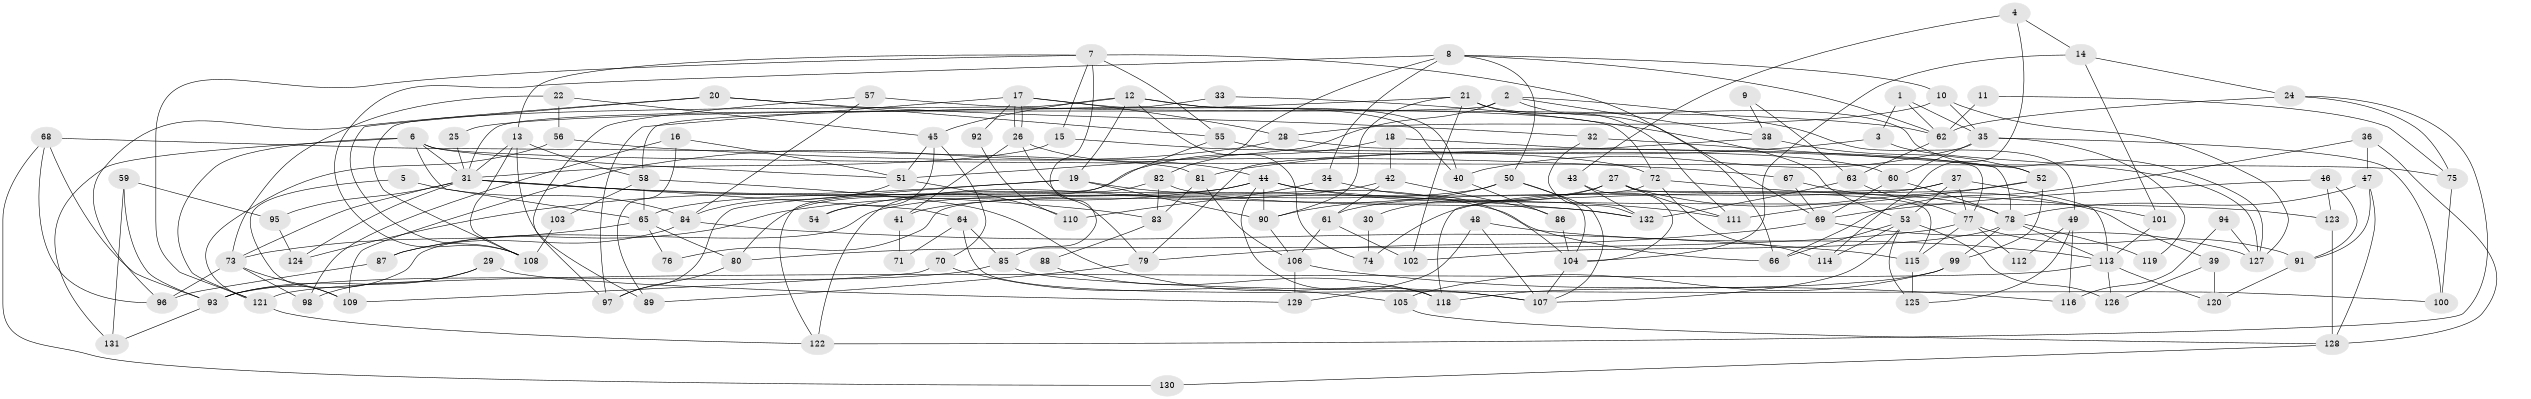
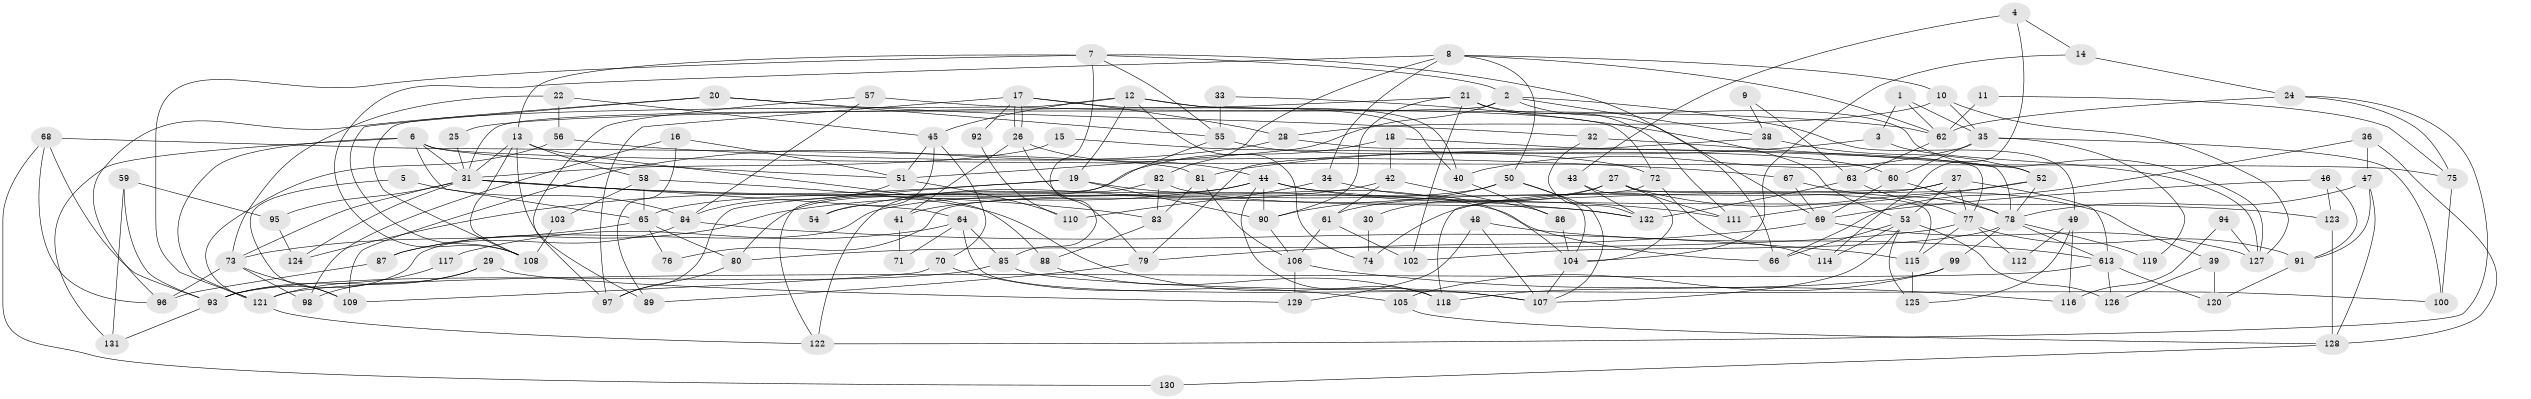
edge "7" -- "15": now "7" -- "2"
edge "33" -- "58": now "33" -- "55"
edge "13" -- "88": added
node "101": removed
edge "52" -- "99": now "52" -- "78"
node "117": added
node "113": label "113" -> "613"
